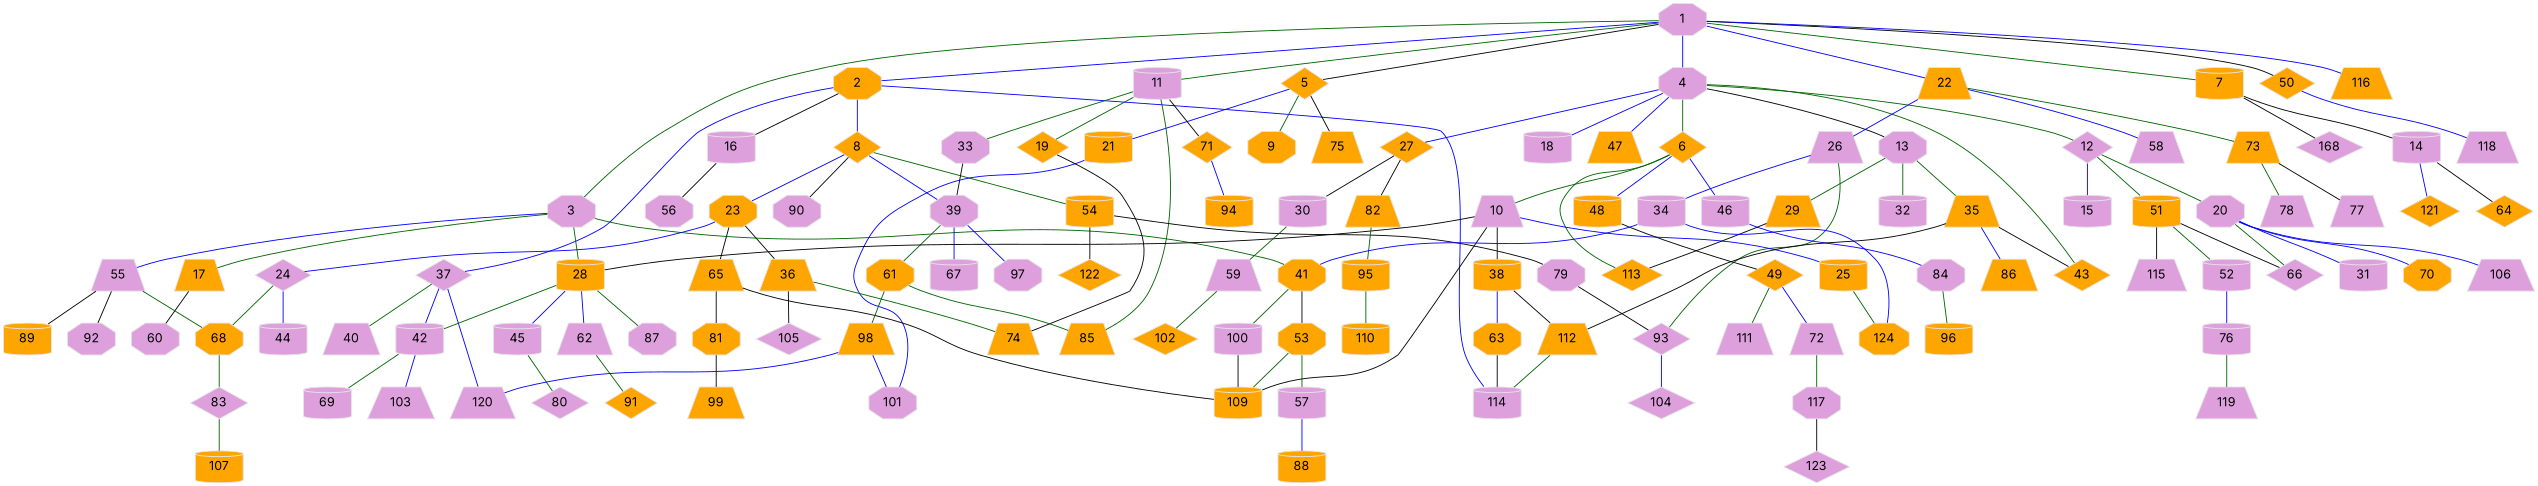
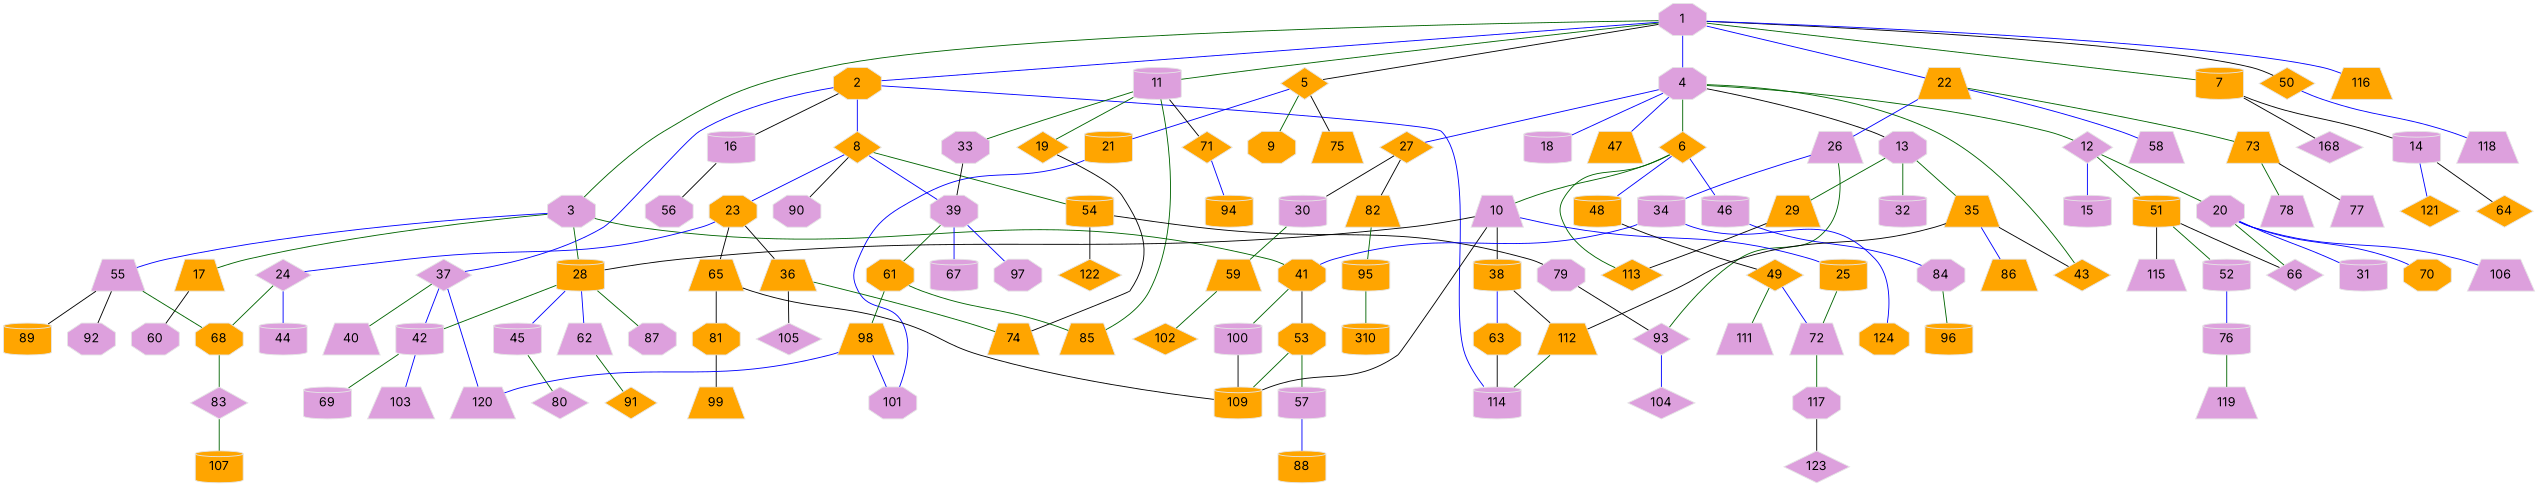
node "59": fillcolor plum -> orange
edge "25" -- "124": now "25" -- "72"
node "110": label "110" -> "310"
